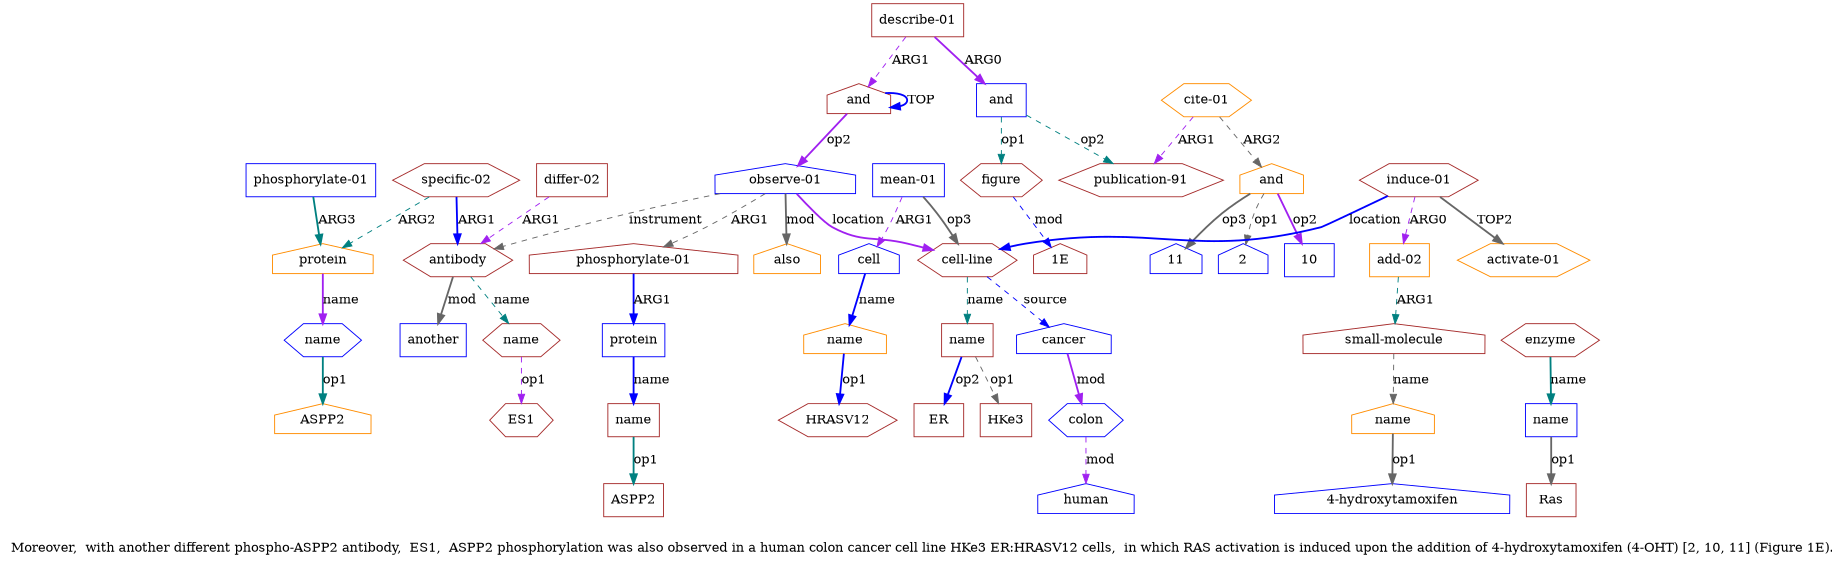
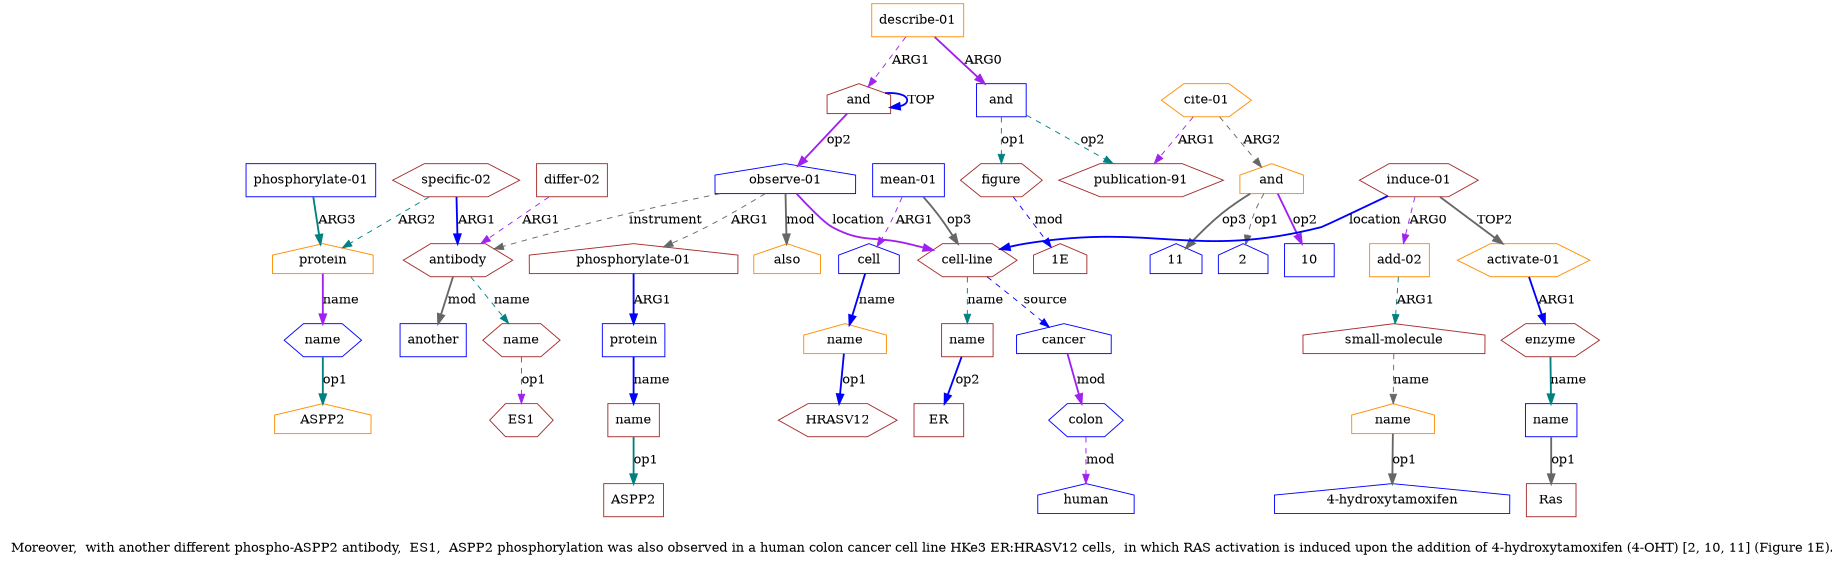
node "describe-01": color brown -> darkorange
edge "activate-01" -> "enzyme": added, label "ARG1"
node "HKe3": removed
